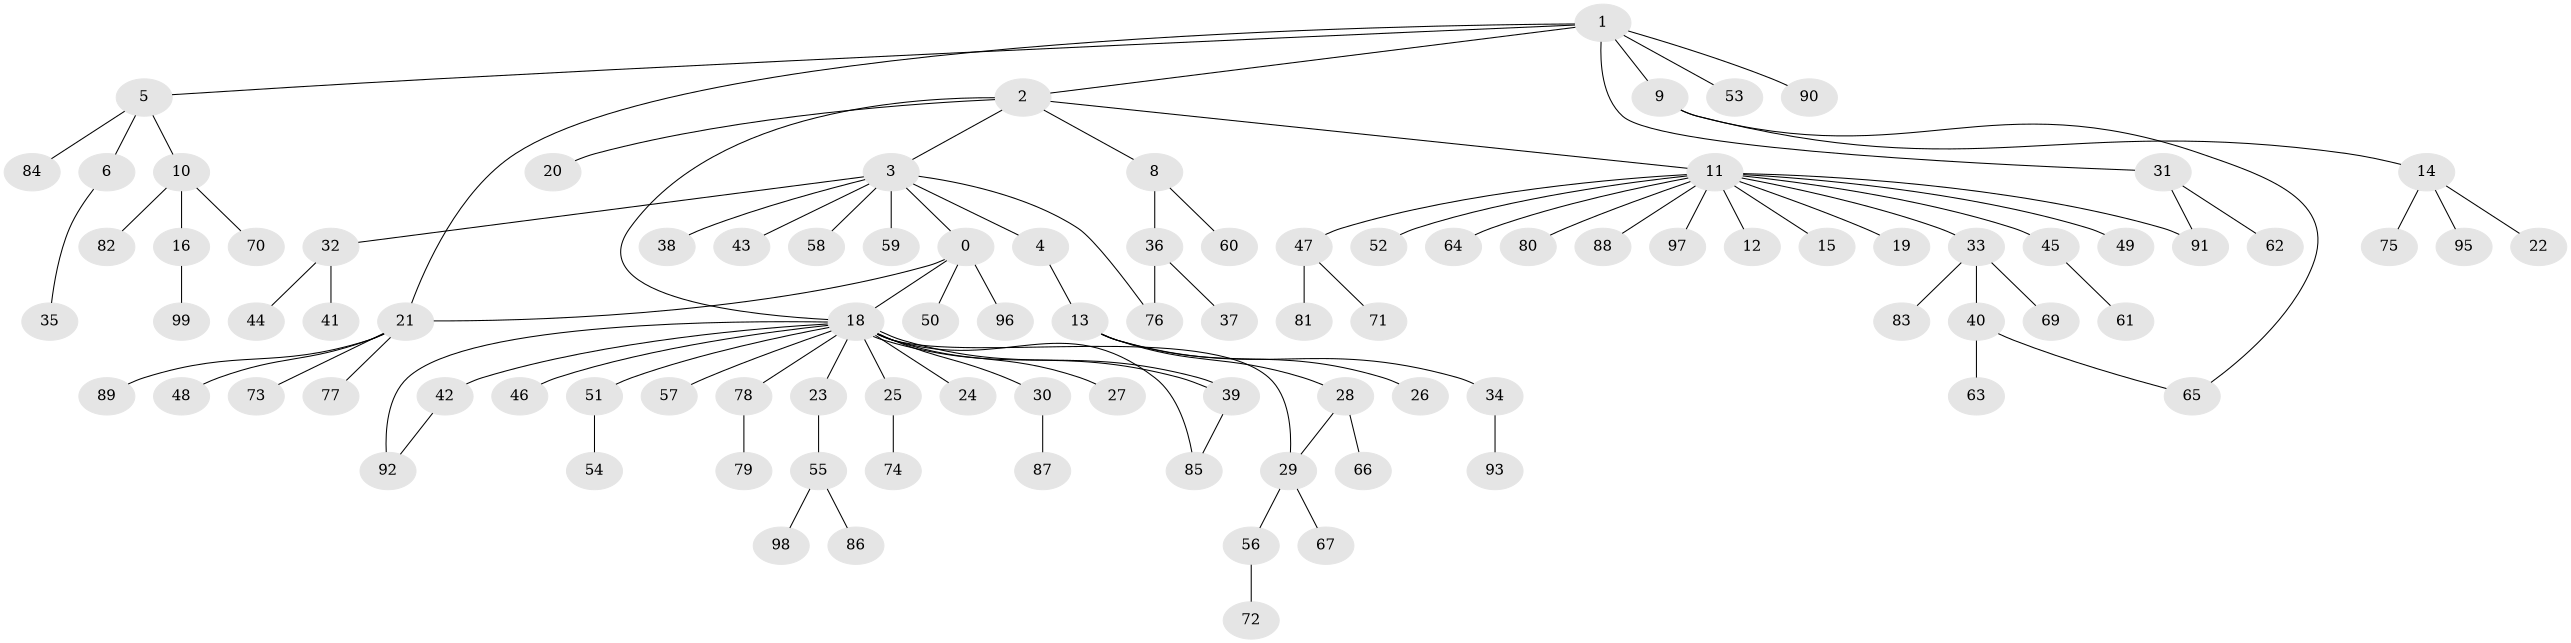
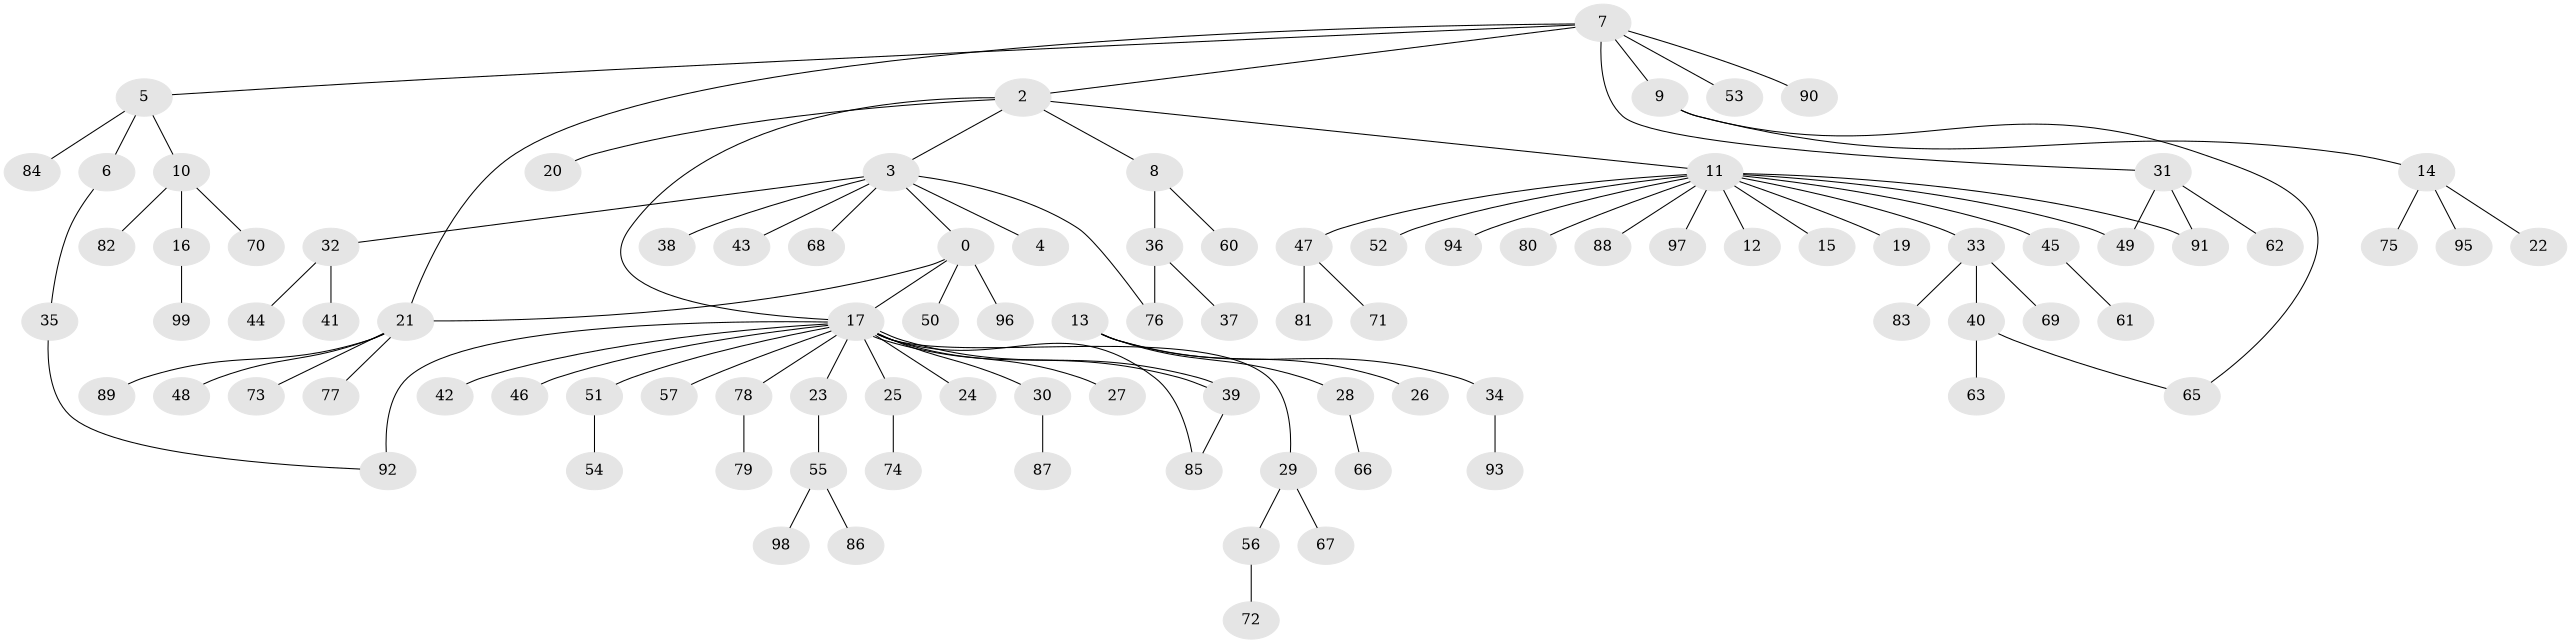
node "1": label "1" -> "7"
edge "31" -- "49": added
node "58": label "58" -> "68"
node "59": removed
node "64": label "64" -> "94"
edge "4" -- "13": removed
node "18": label "18" -> "17"
edge "42" -- "92": now "35" -- "92"
edge "28" -- "29": removed
